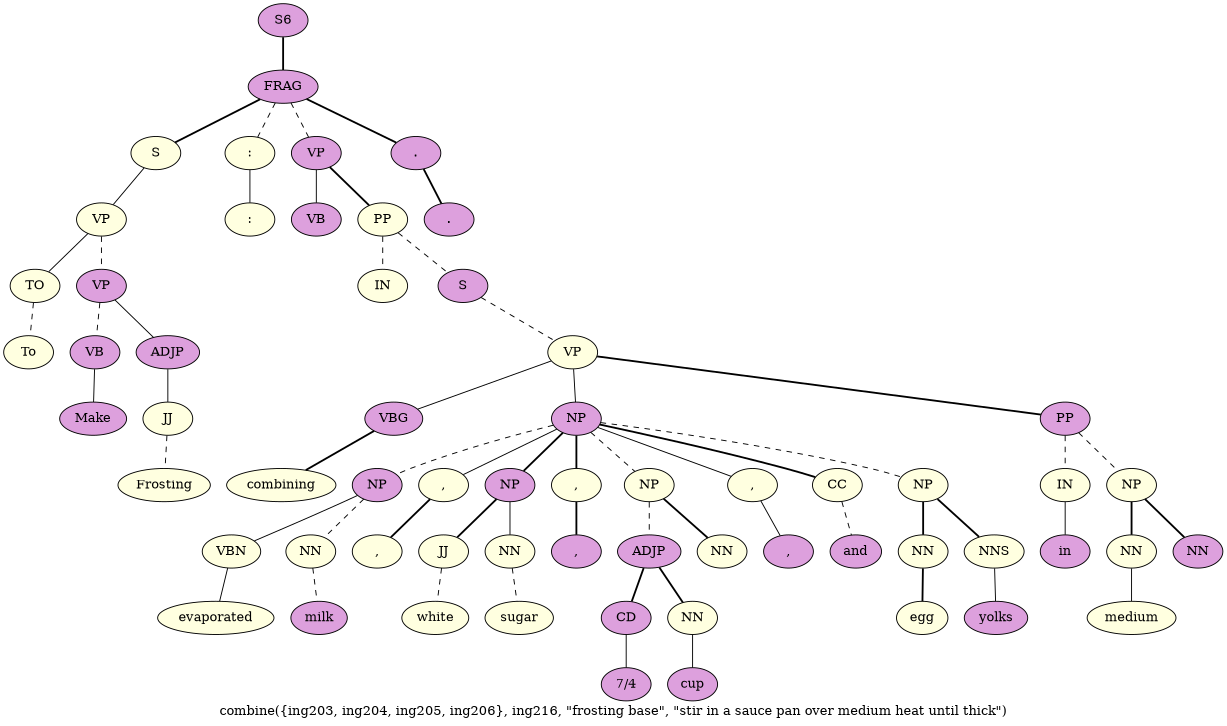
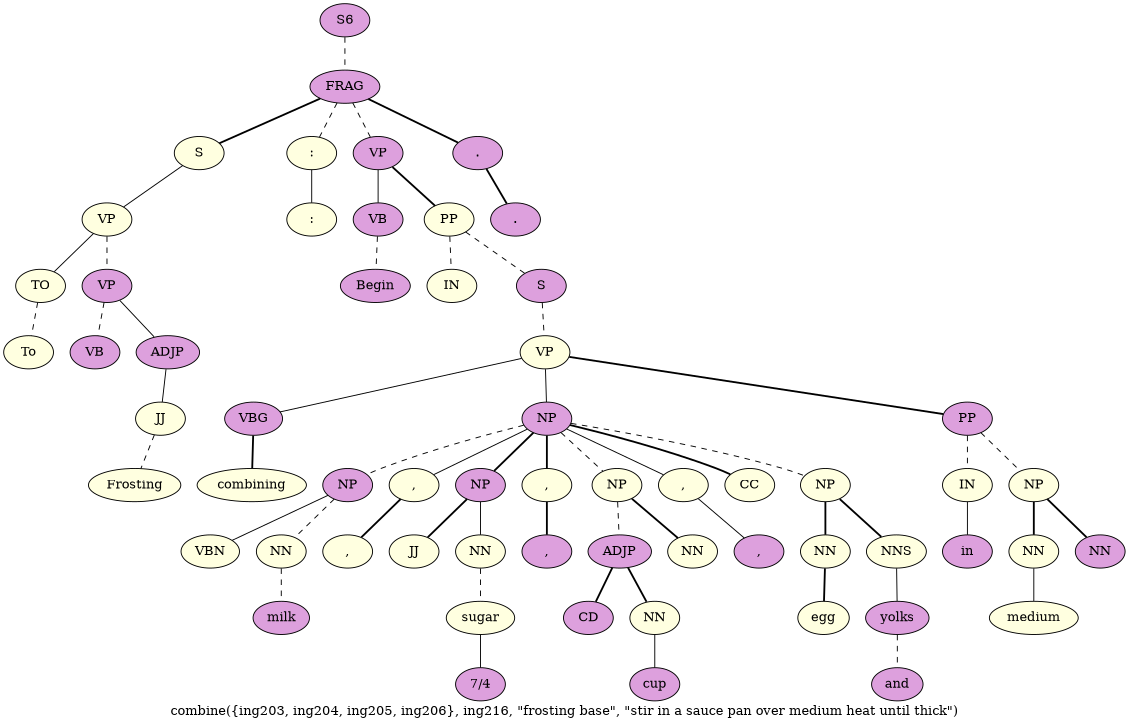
edge "S6" -- "FRAG": style bold -> dashed
node "Begin": added
node "Make": removed
edge "CC" -- "and": now "yolks" -- "and"
node "evaporated": removed
node "white": removed
edge "CD" -- "7/4": now "sugar" -- "7/4"
